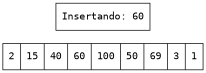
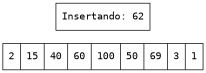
node "Insertando: 60": label "Insertando: 60" -> "Insertando: 62"
